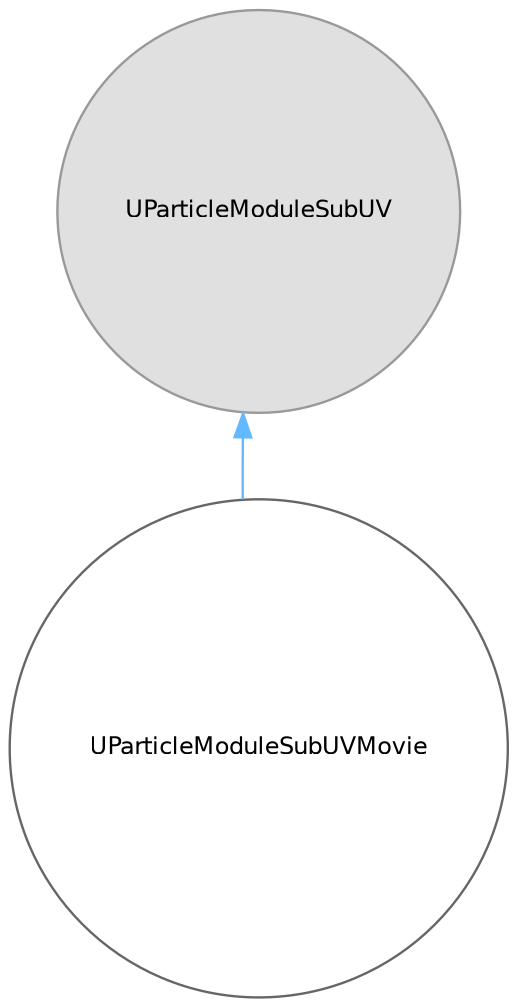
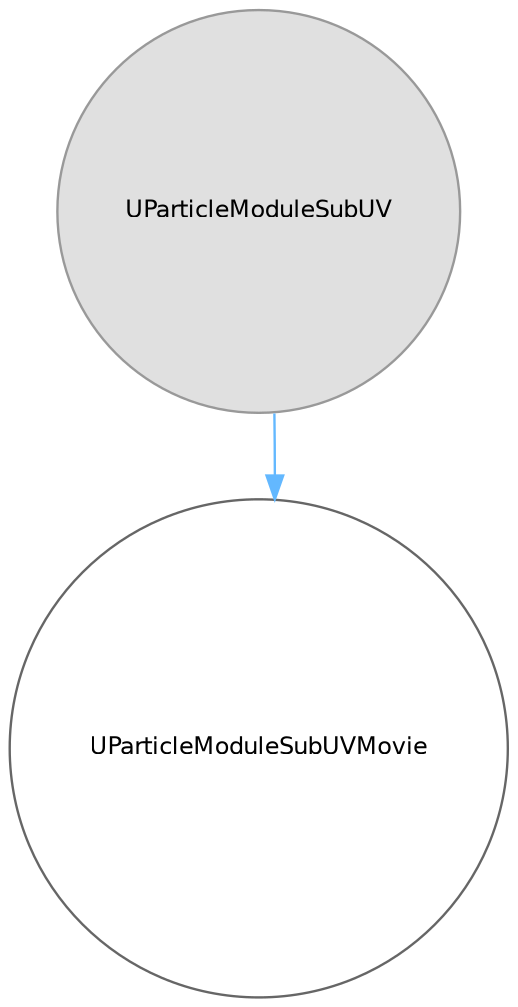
edge "UParticleModuleSubUVMovie" -> "UParticleModuleSubUV": reversed
